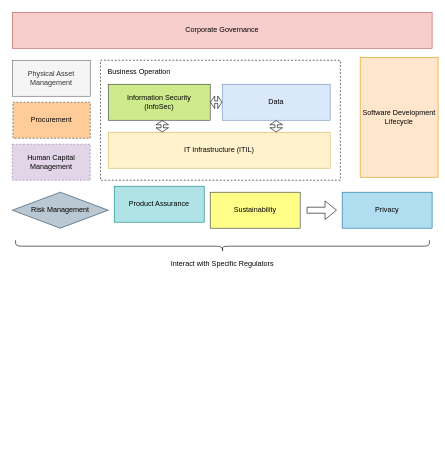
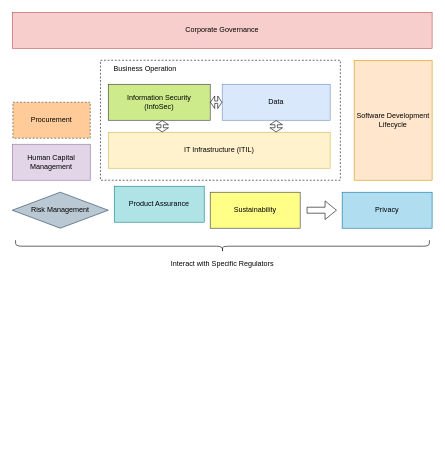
node "Business Operation": moved (139, 72) -> (145, 69)
node "Physical Asset Management": removed
node "Software Development Lifecycle": moved (399, 117) -> (393, 120)
node "Human Capital Management": style dashed -> solid
